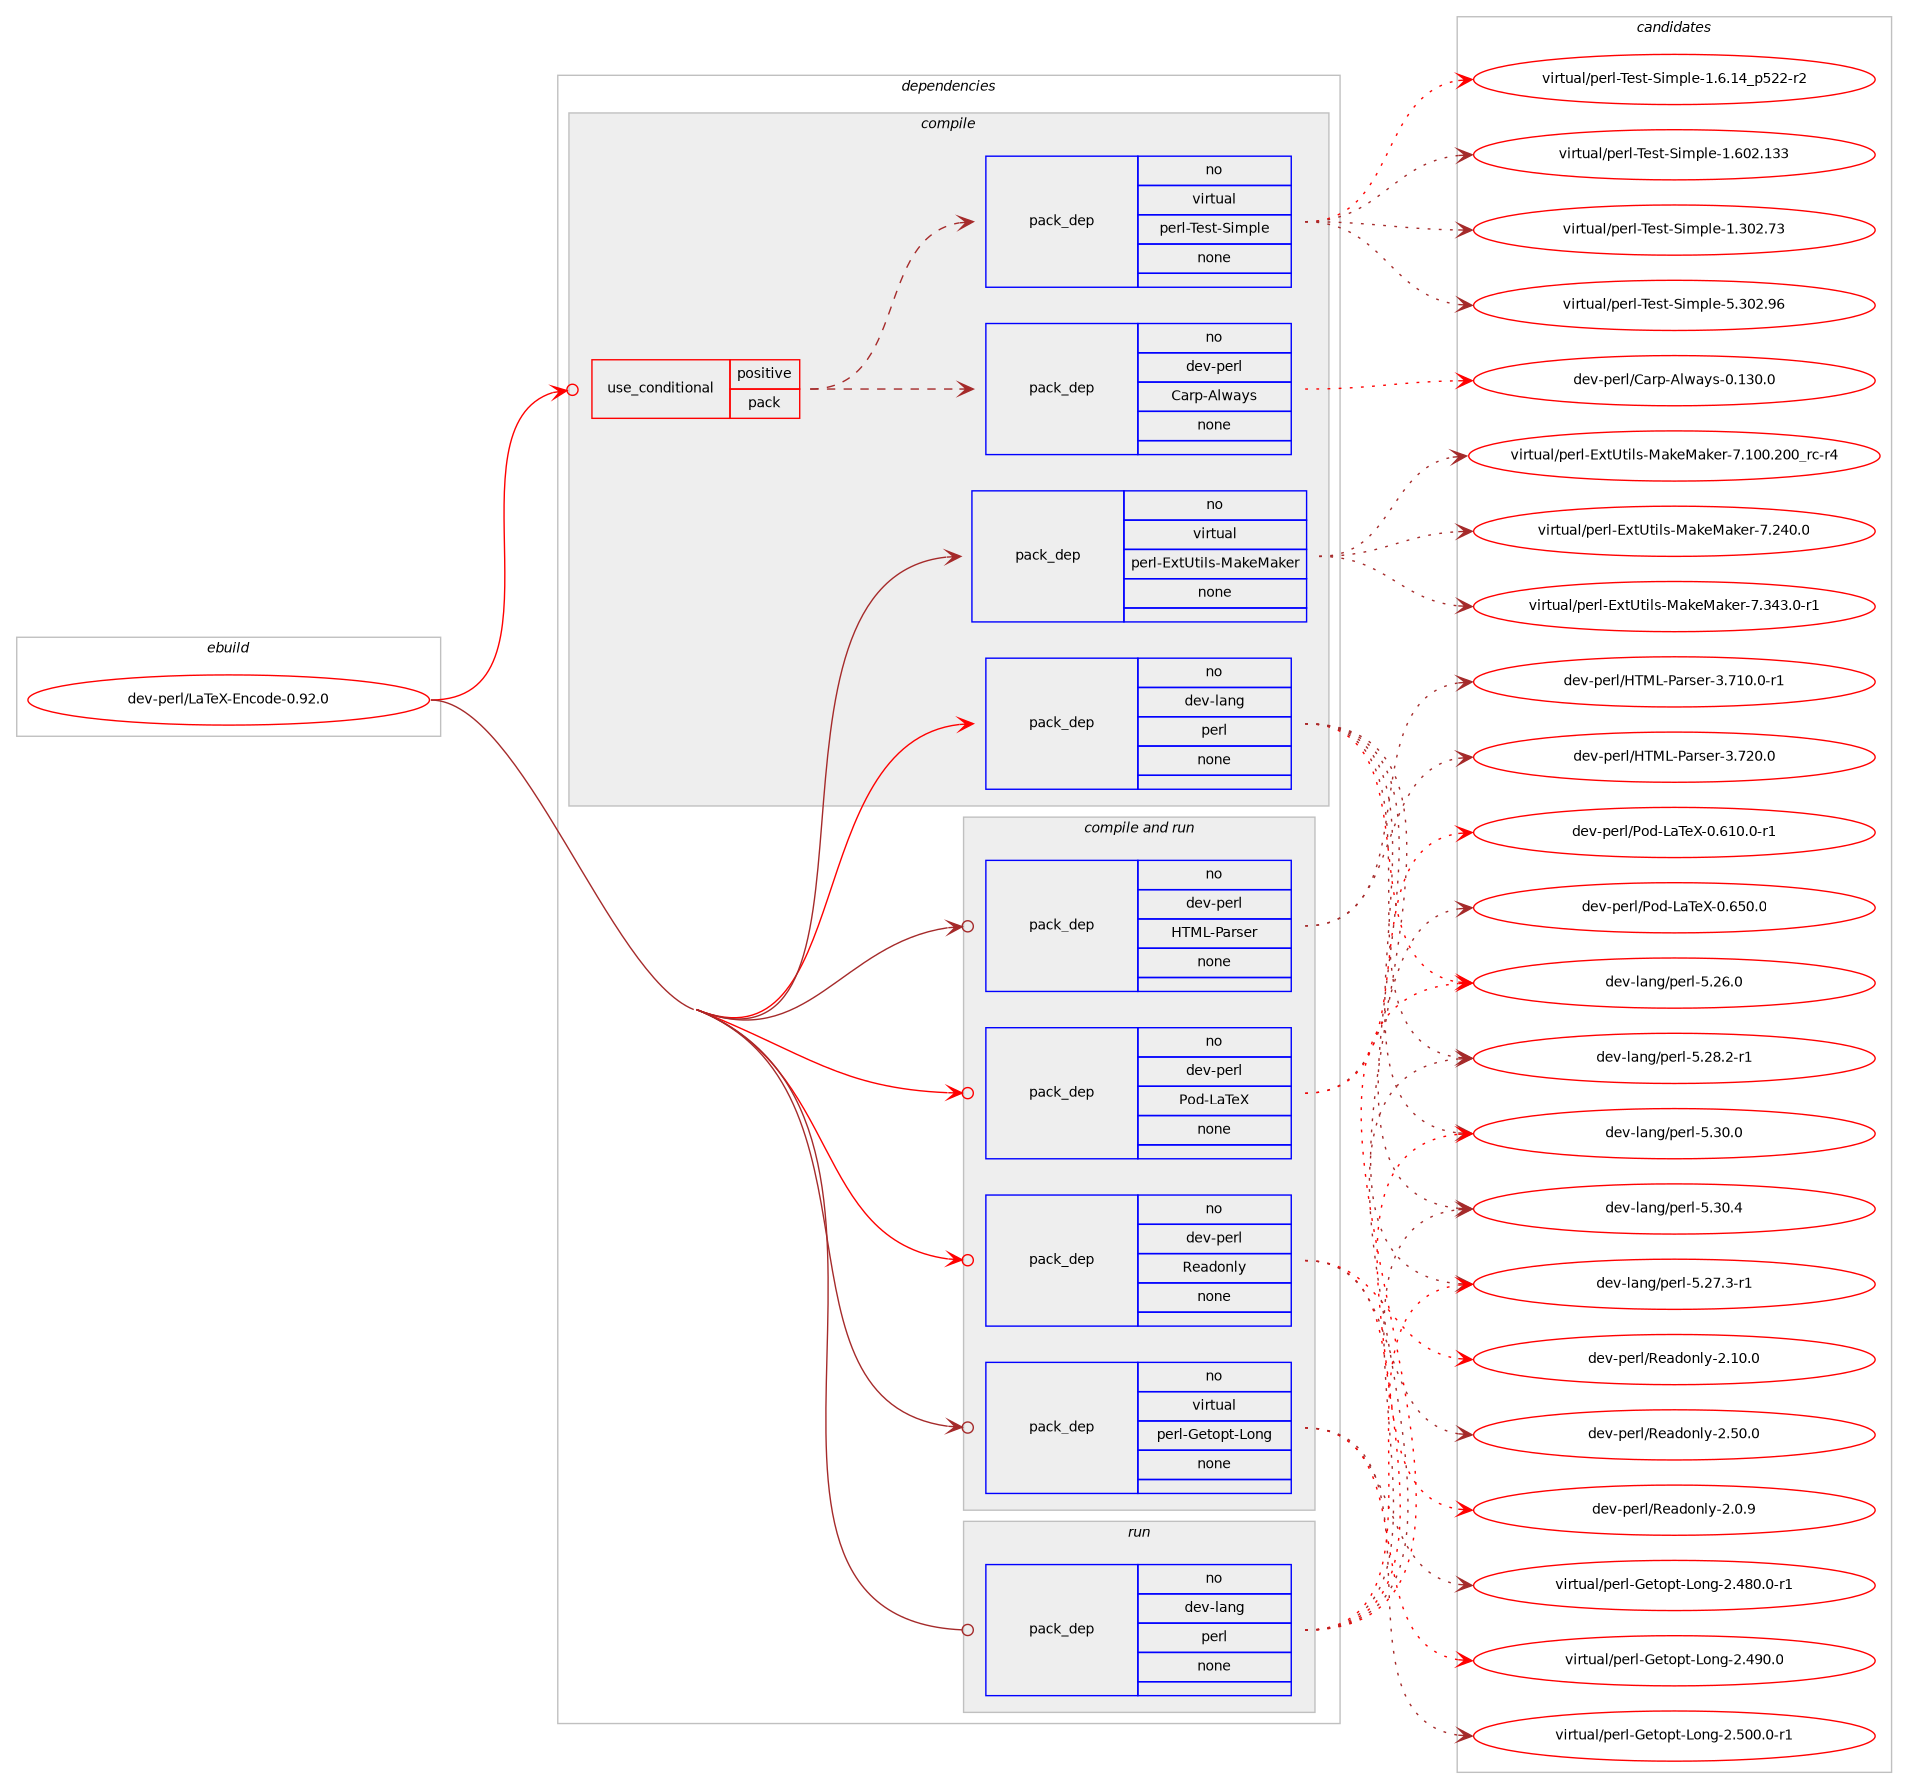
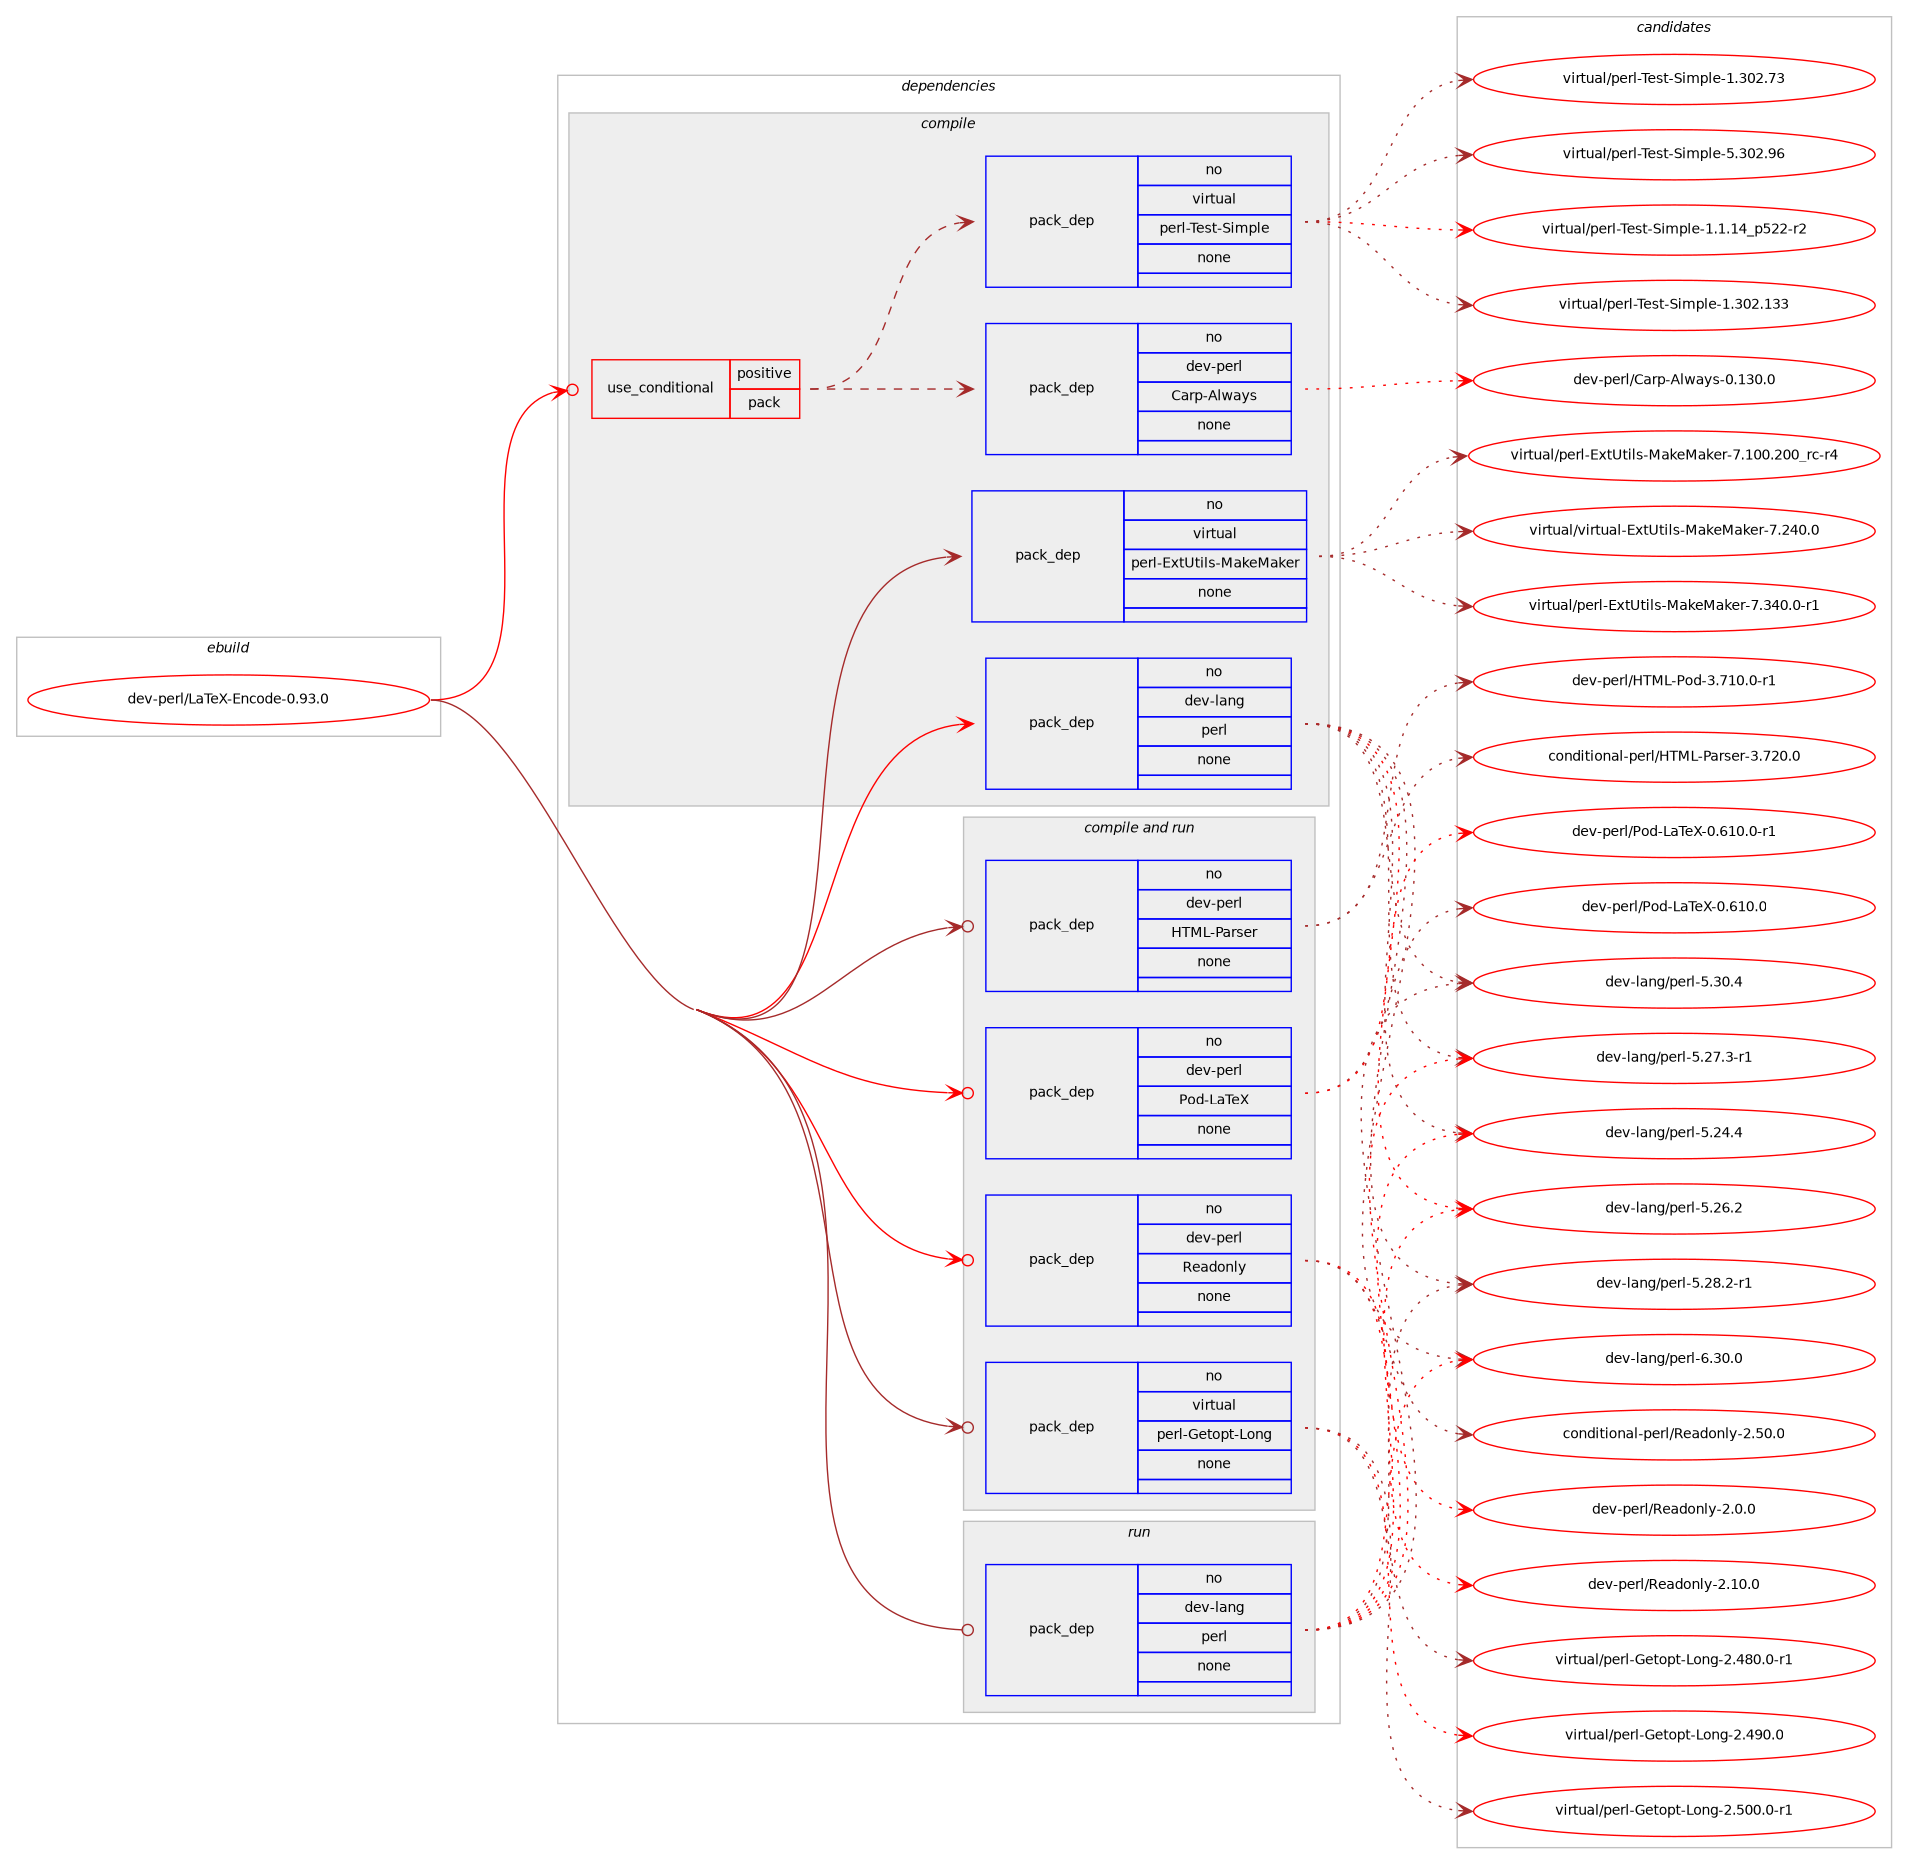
node "virtual/perl-Test-Simple-1.6.14_p522-r2": label "virtual/perl-Test-Simple-1.6.14_p522-r2" -> "virtual/perl-Test-Simple-1.1.14_p522-r2"
node "virtual/perl-Test-Simple-1.602.133": label "virtual/perl-Test-Simple-1.602.133" -> "virtual/perl-Test-Simple-1.302.133"
node "virtual/perl-ExtUtils-MakeMaker-7.240.0": label "virtual/perl-ExtUtils-MakeMaker-7.240.0" -> "virtual/virtual-ExtUtils-MakeMaker-7.240.0"
node "virtual/perl-ExtUtils-MakeMaker-7.343.0-r1": label "virtual/perl-ExtUtils-MakeMaker-7.343.0-r1" -> "virtual/perl-ExtUtils-MakeMaker-7.340.0-r1"
node "dev-perl/HTML-Parser-3.710.0-r1": label "dev-perl/HTML-Parser-3.710.0-r1" -> "dev-perl/HTML-Pod-3.710.0-r1"
node "dev-perl/LaTeX-Encode-0.92.0": label "dev-perl/LaTeX-Encode-0.92.0" -> "dev-perl/LaTeX-Encode-0.93.0"
node "dev-perl/HTML-Parser-3.720.0": label "dev-perl/HTML-Parser-3.720.0" -> "conditional-perl/HTML-Parser-3.720.0"
node "dev-perl/Pod-LaTeX-0.650.0": label "dev-perl/Pod-LaTeX-0.650.0" -> "dev-perl/Pod-LaTeX-0.610.0"
node "dev-lang/perl-5.26.0": label "dev-lang/perl-5.26.0" -> "dev-lang/perl-5.26.2"
node "dev-lang/perl-5.24.4": added
node "dev-lang/perl-5.30.0": label "dev-lang/perl-5.30.0" -> "dev-lang/perl-6.30.0"
node "dev-perl/Readonly-2.50.0": label "dev-perl/Readonly-2.50.0" -> "conditional-perl/Readonly-2.50.0"
node "dev-perl/Readonly-2.0.9": label "dev-perl/Readonly-2.0.9" -> "dev-perl/Readonly-2.0.0"
